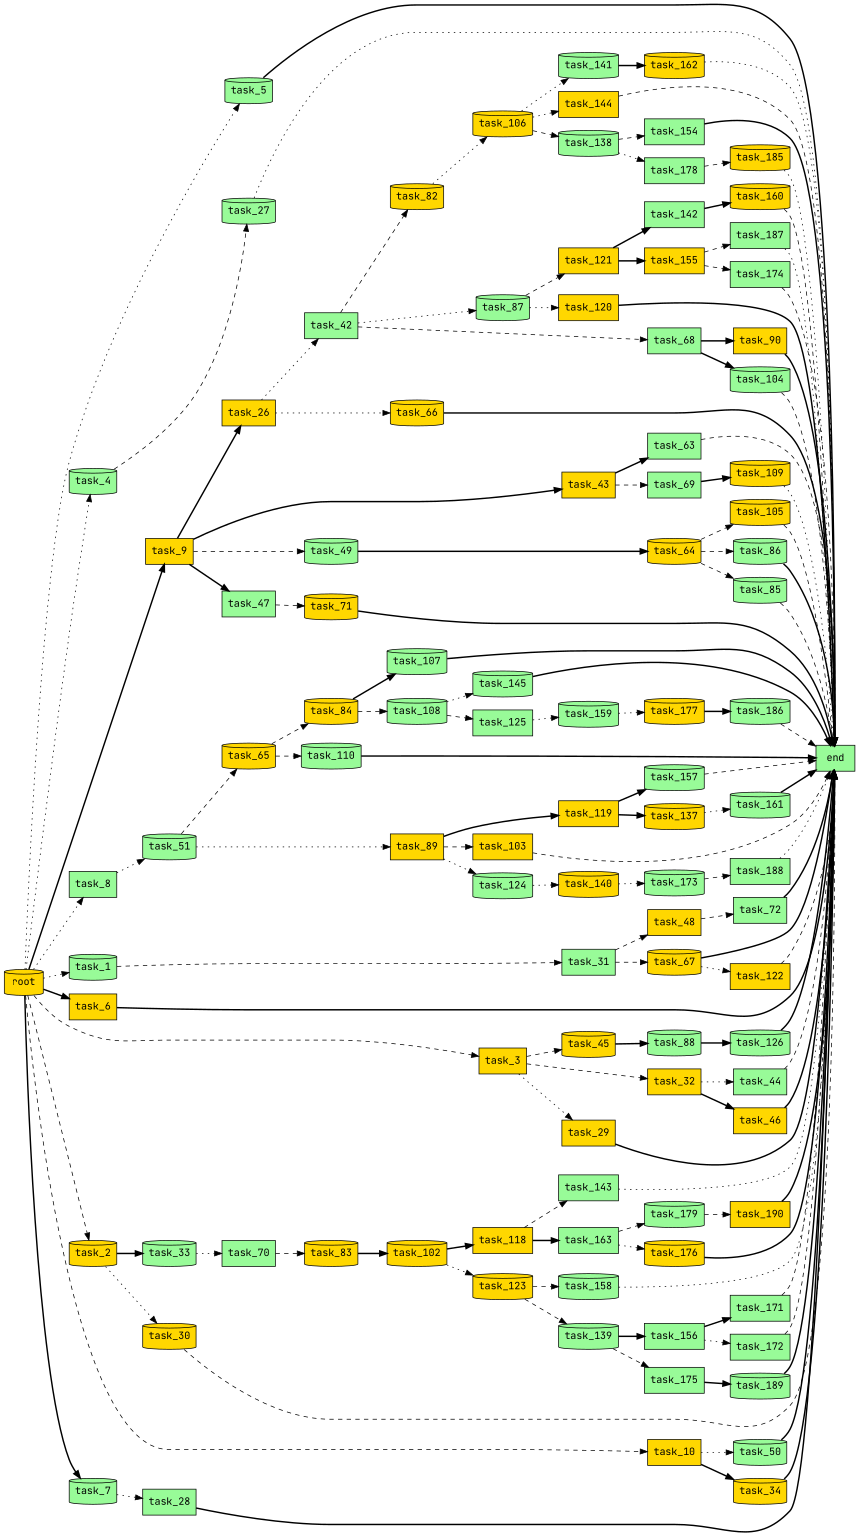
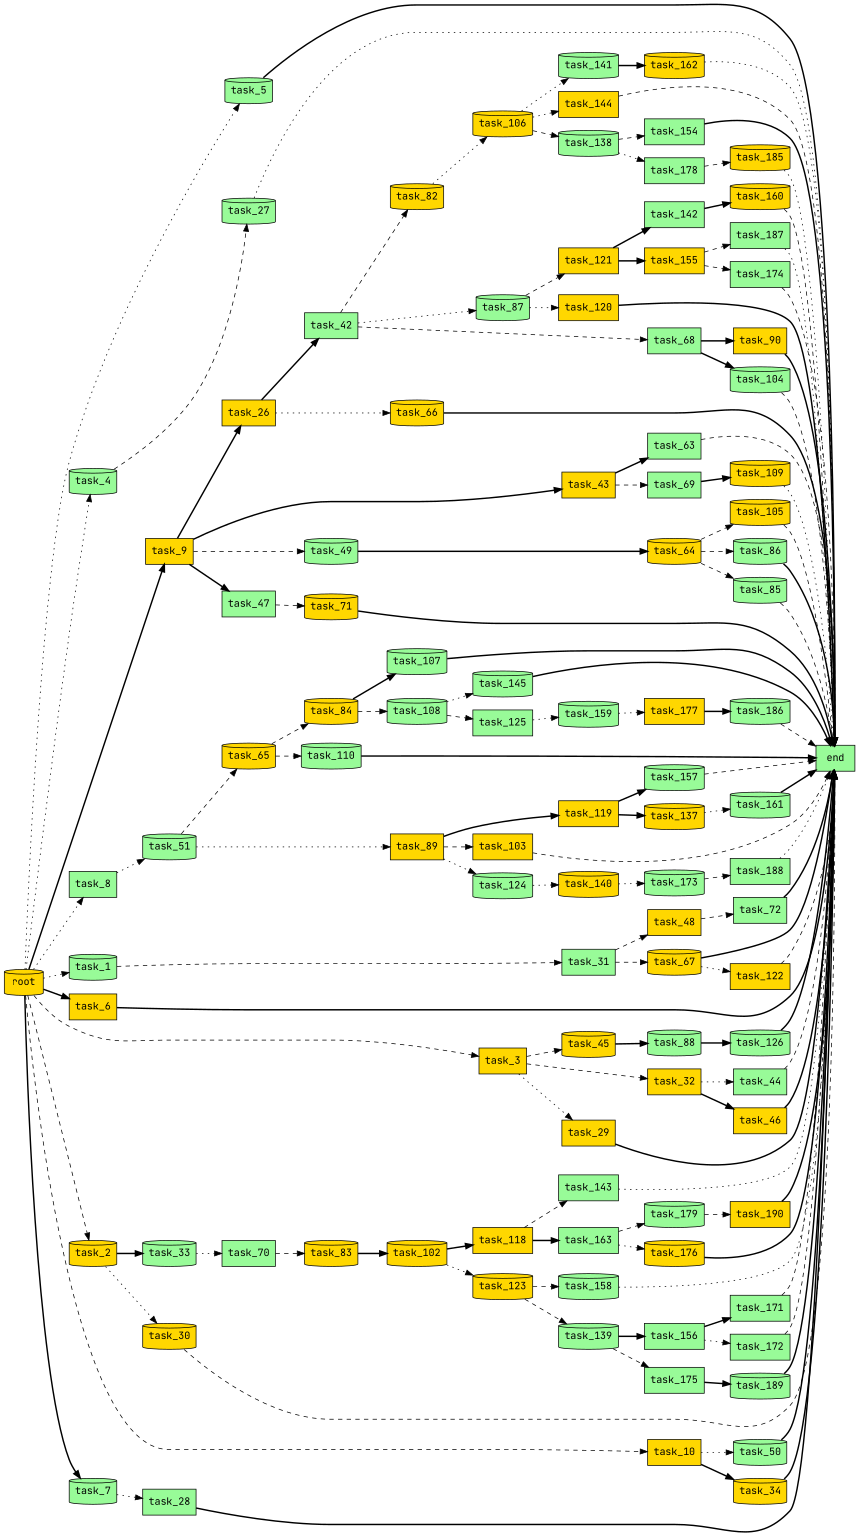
edge "task_26" -> "task_42": style dotted -> bold
node "task_177": shape cylinder -> box
